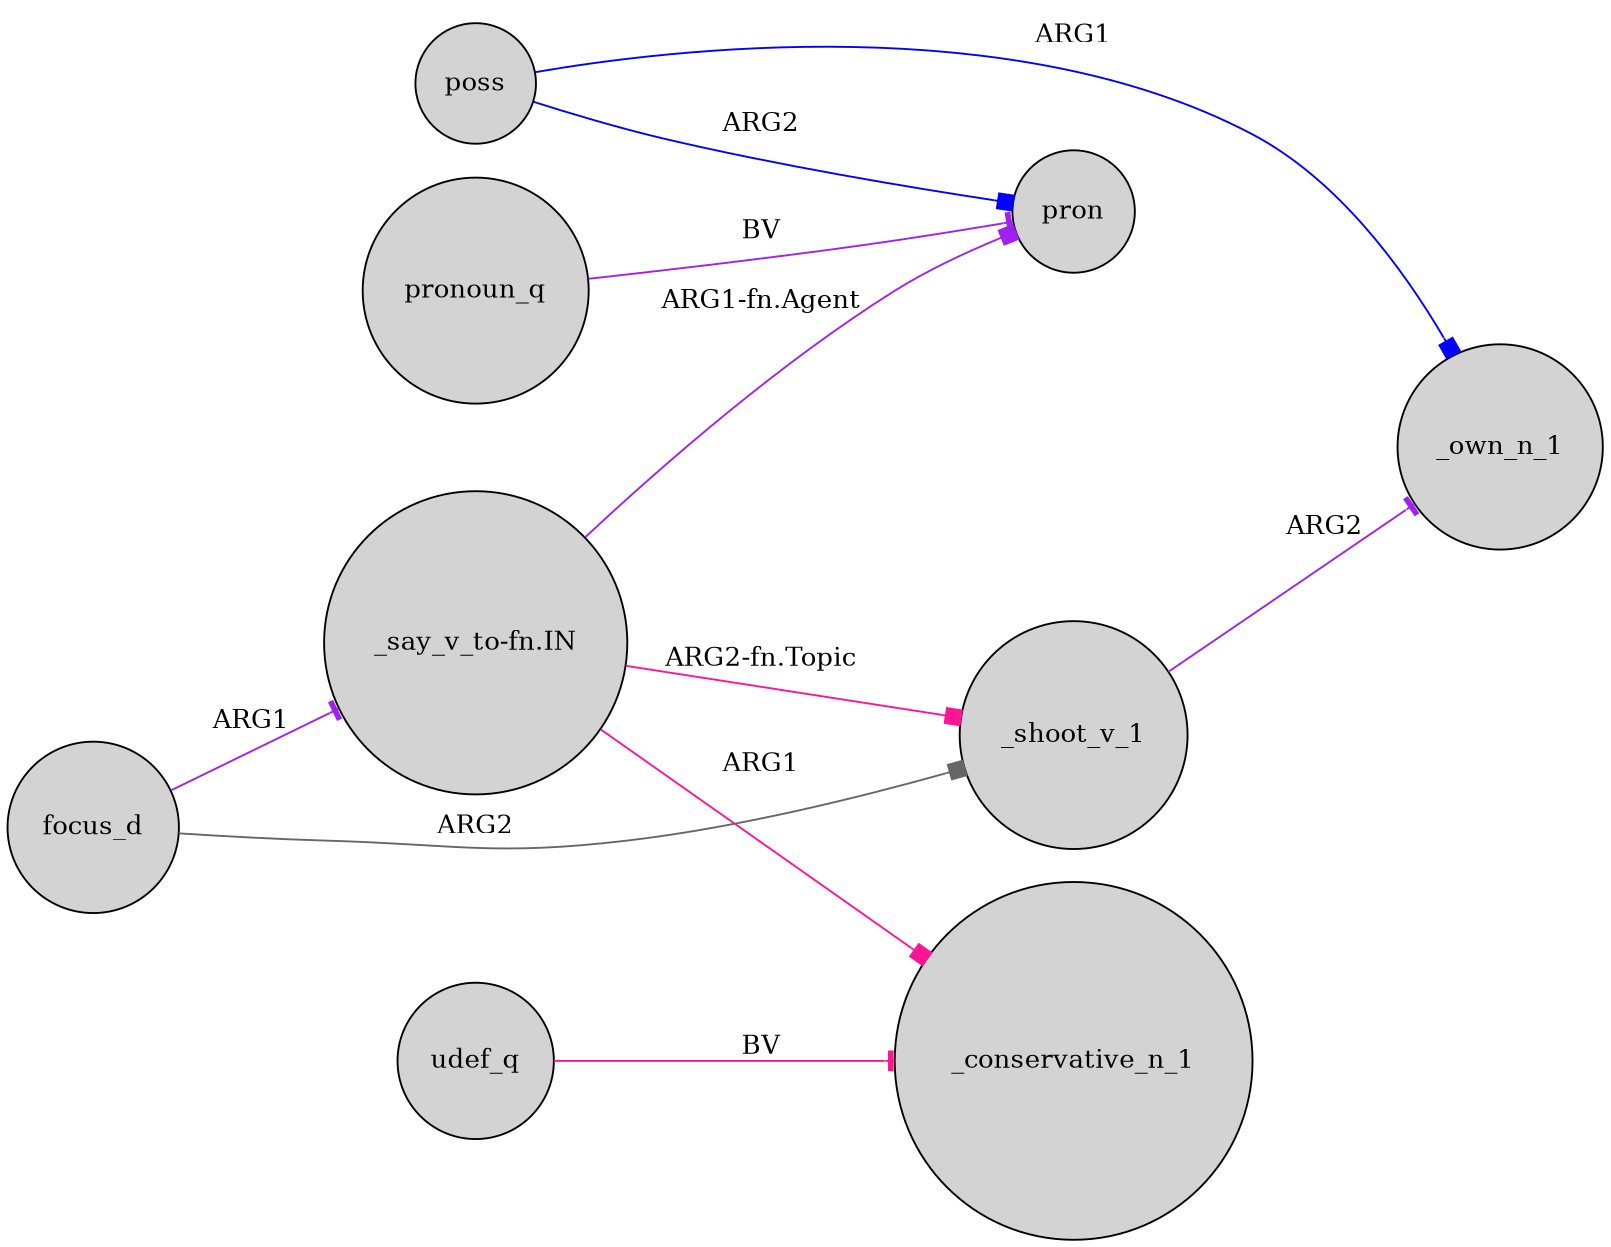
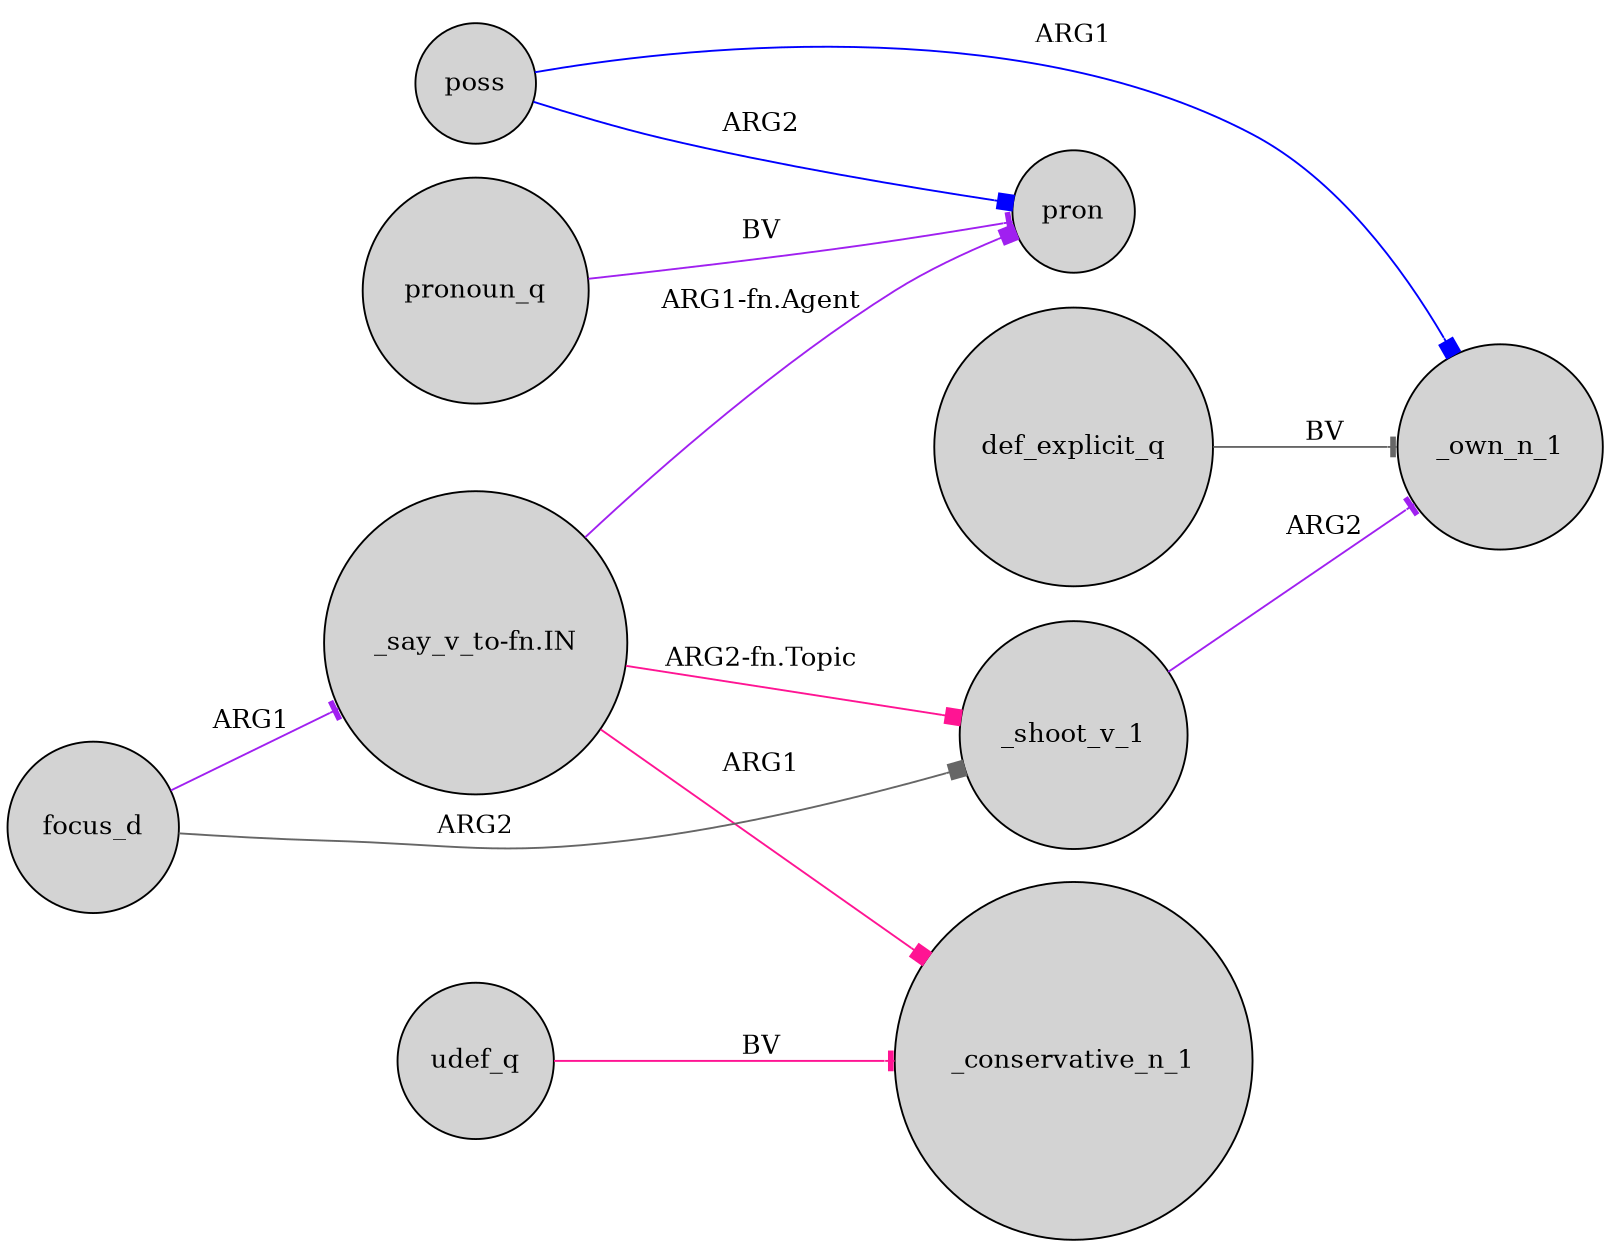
node "def_explicit_q": added
